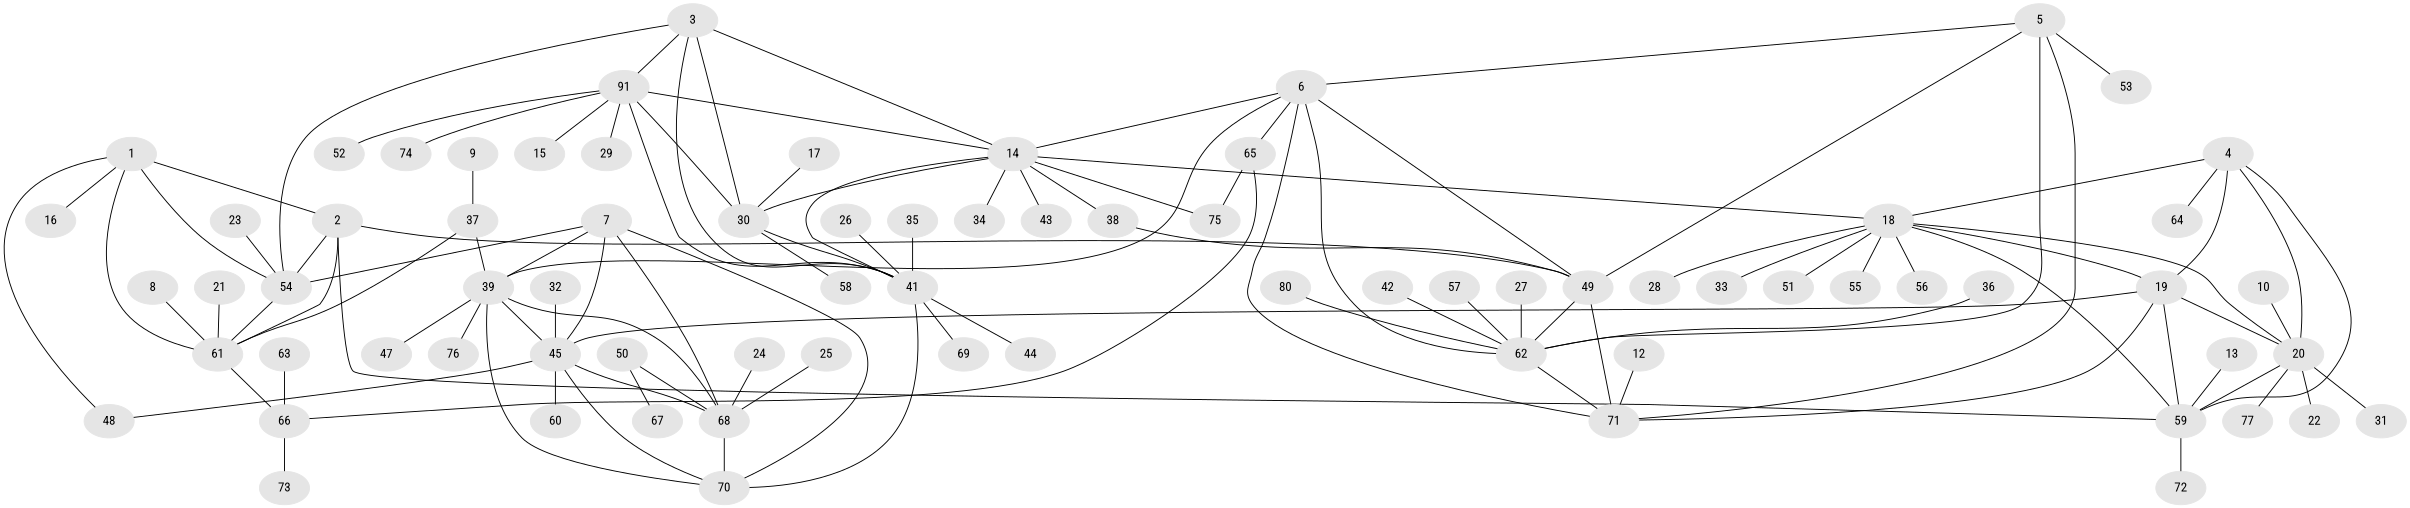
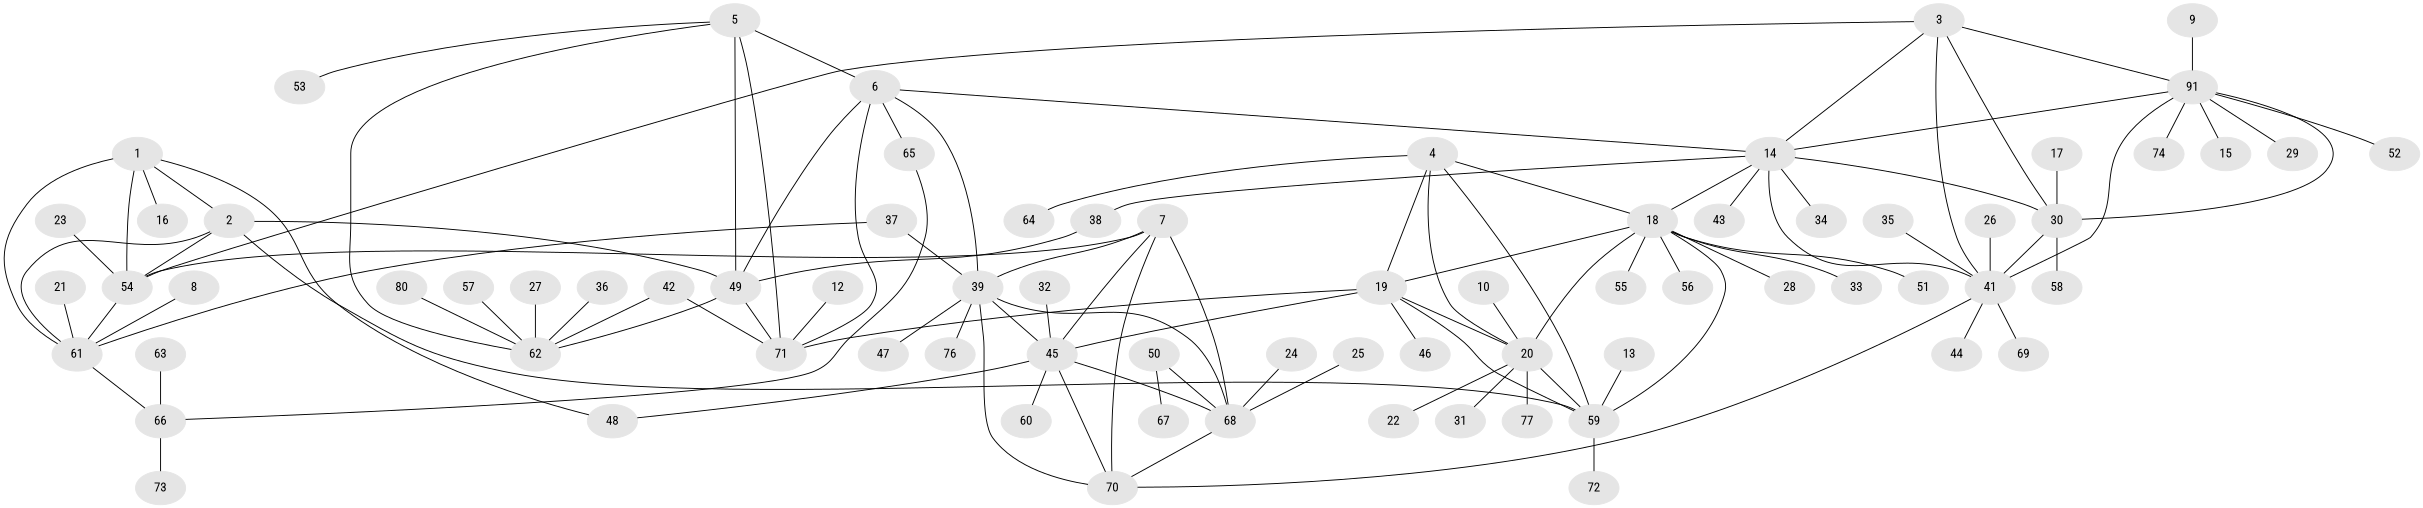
edge "9" -- "37": now "9" -- "91"
node "75": removed
edge "6" -- "62": removed
node "46": added
edge "62" -- "71": now "42" -- "71"
